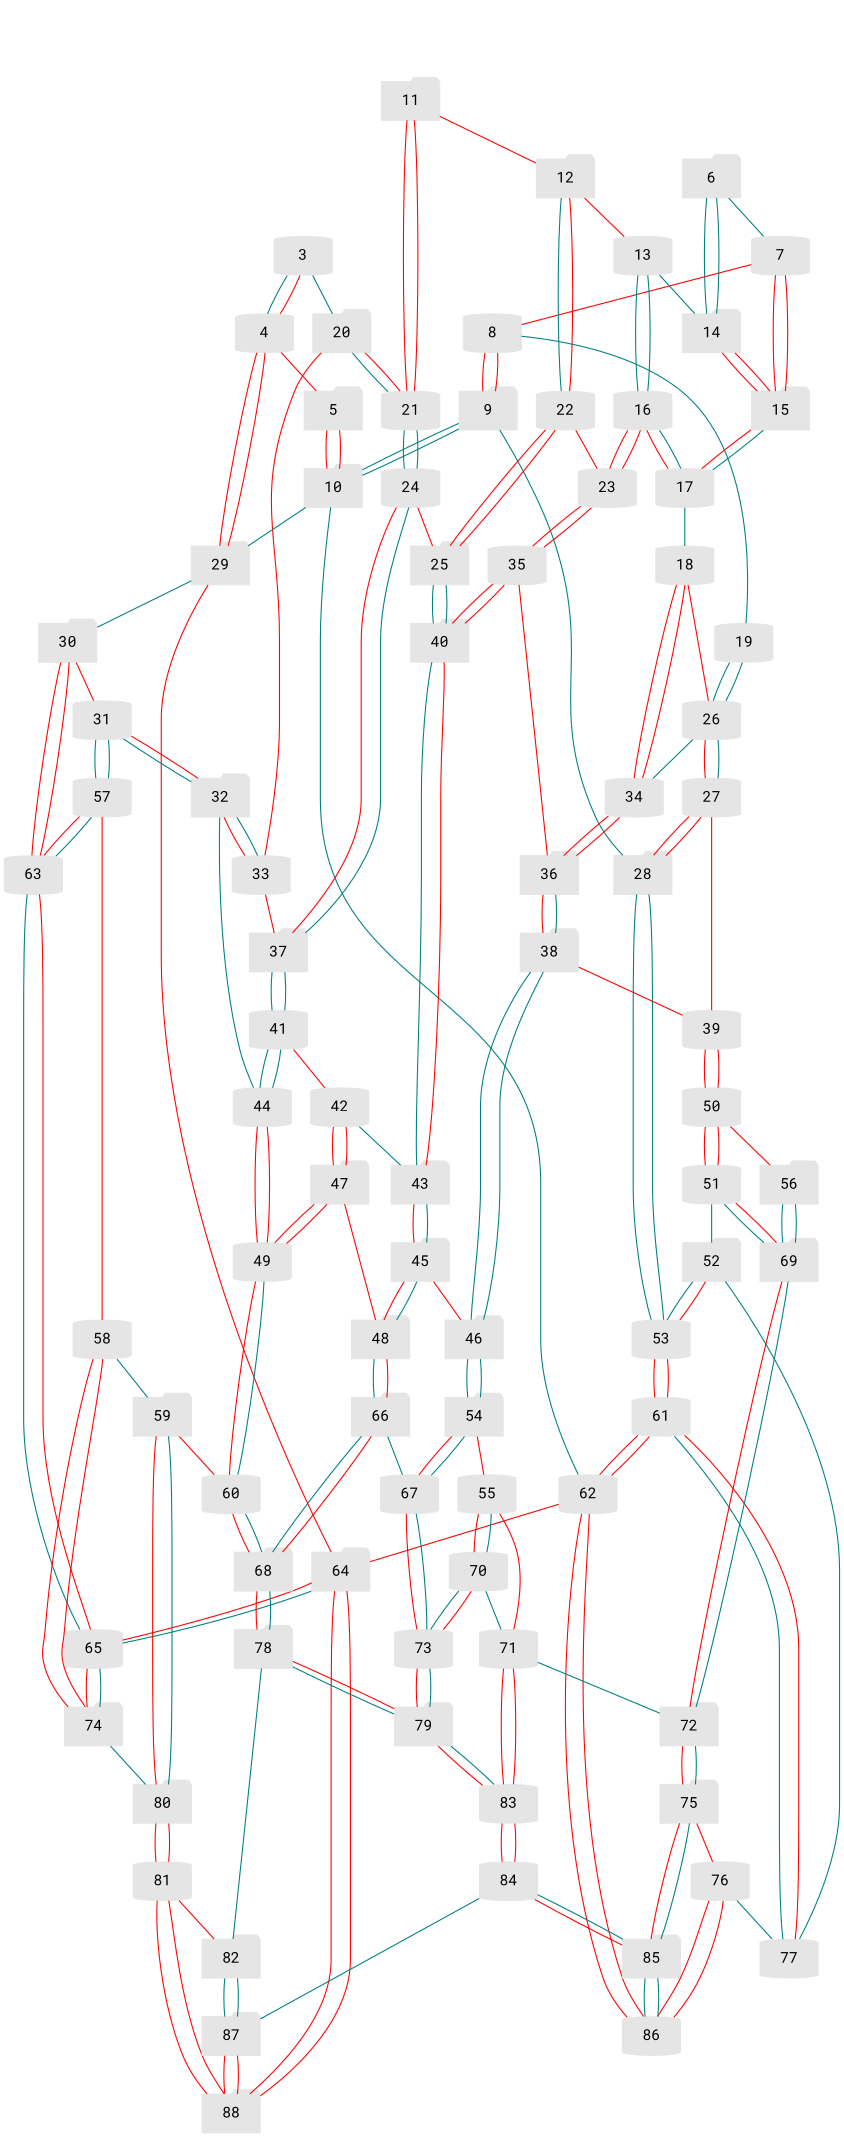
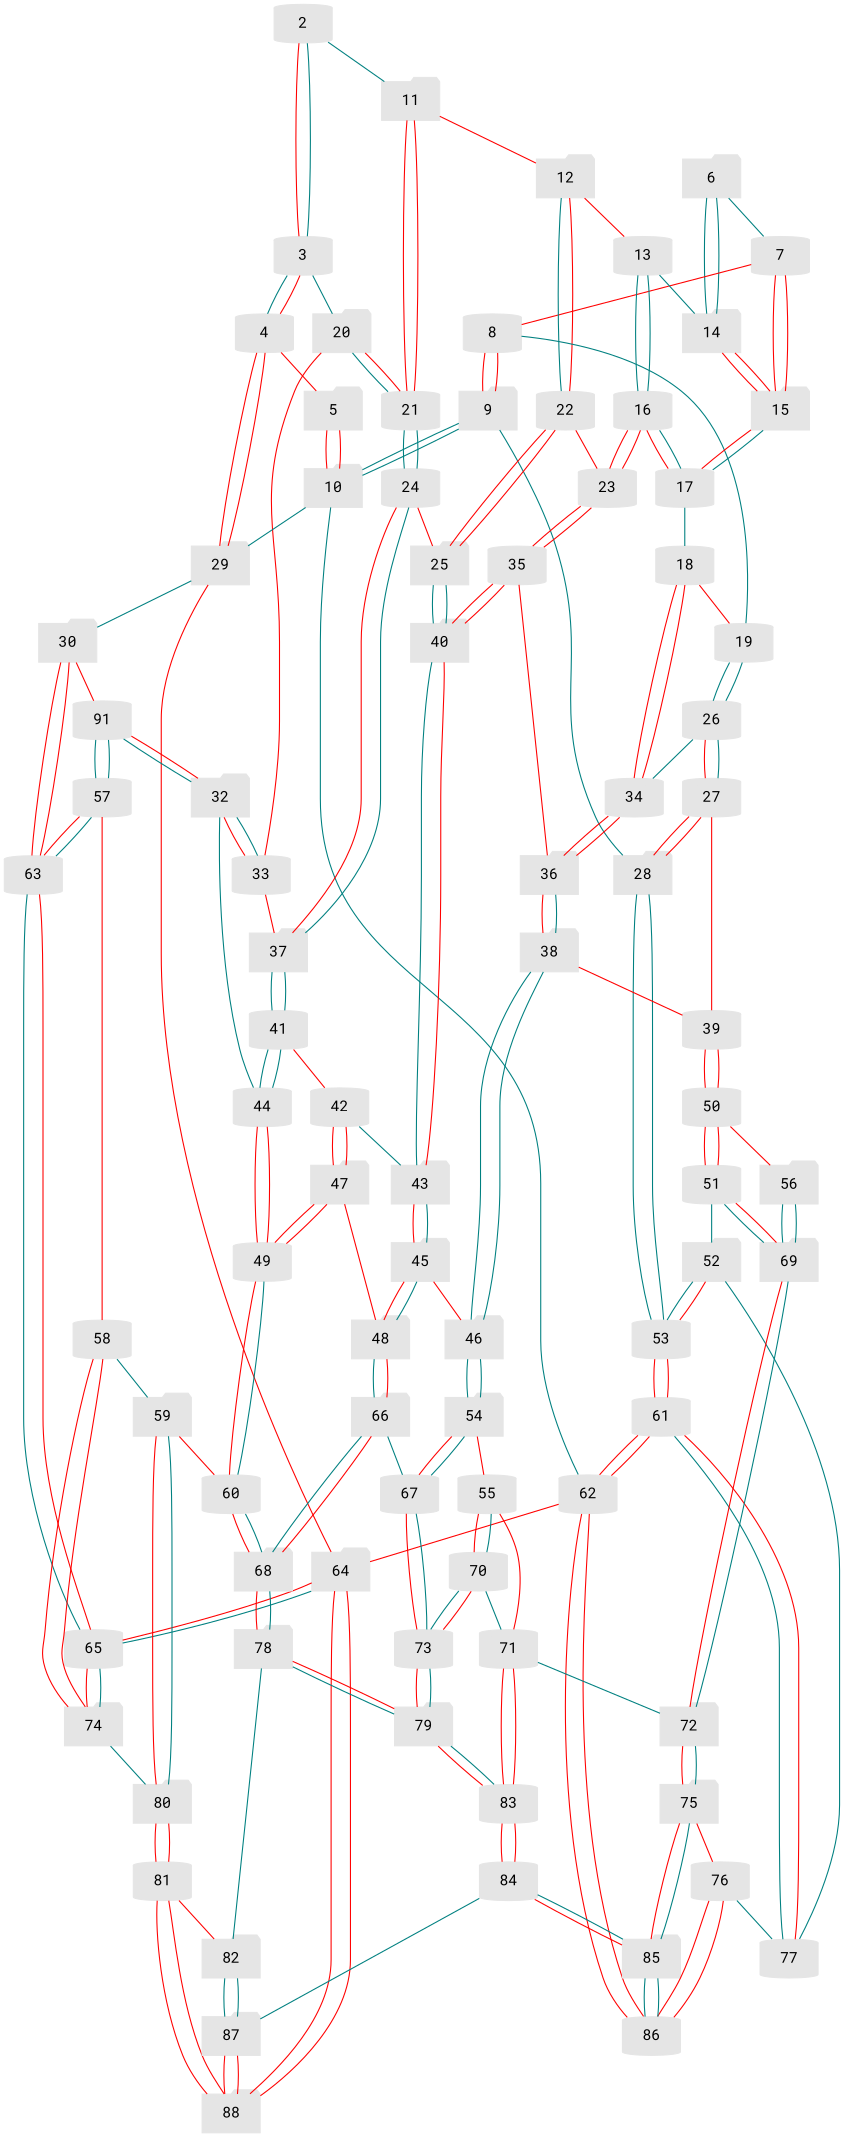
node "2": added
edge "18" -- "26": now "18" -- "19"
node "31": label "31" -> "91"
